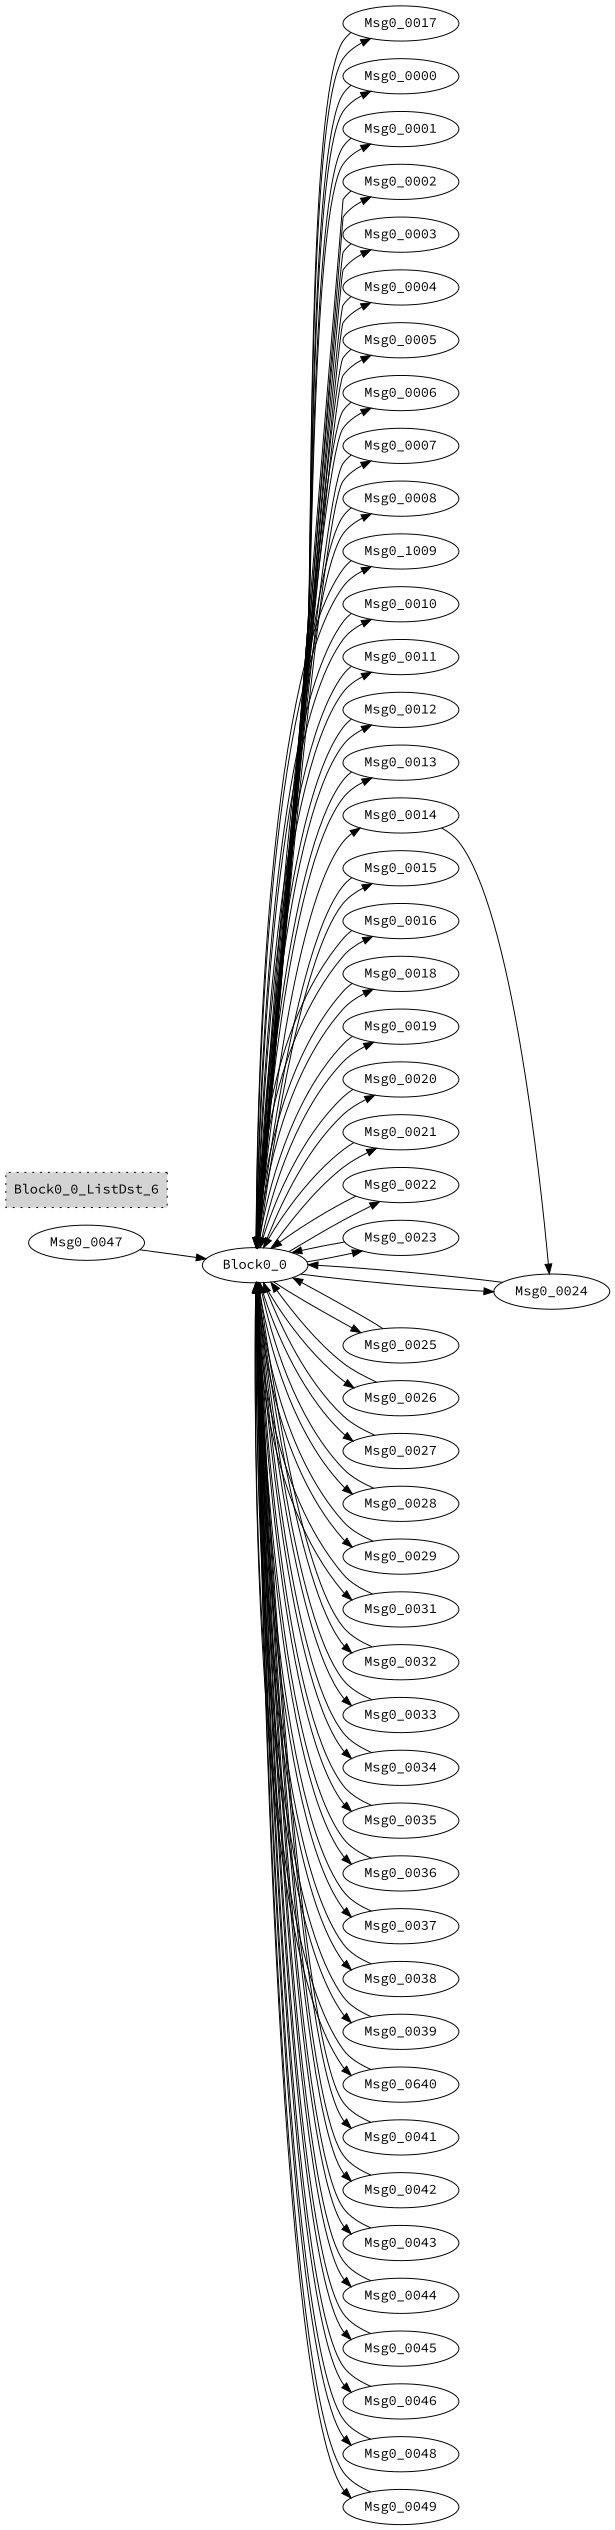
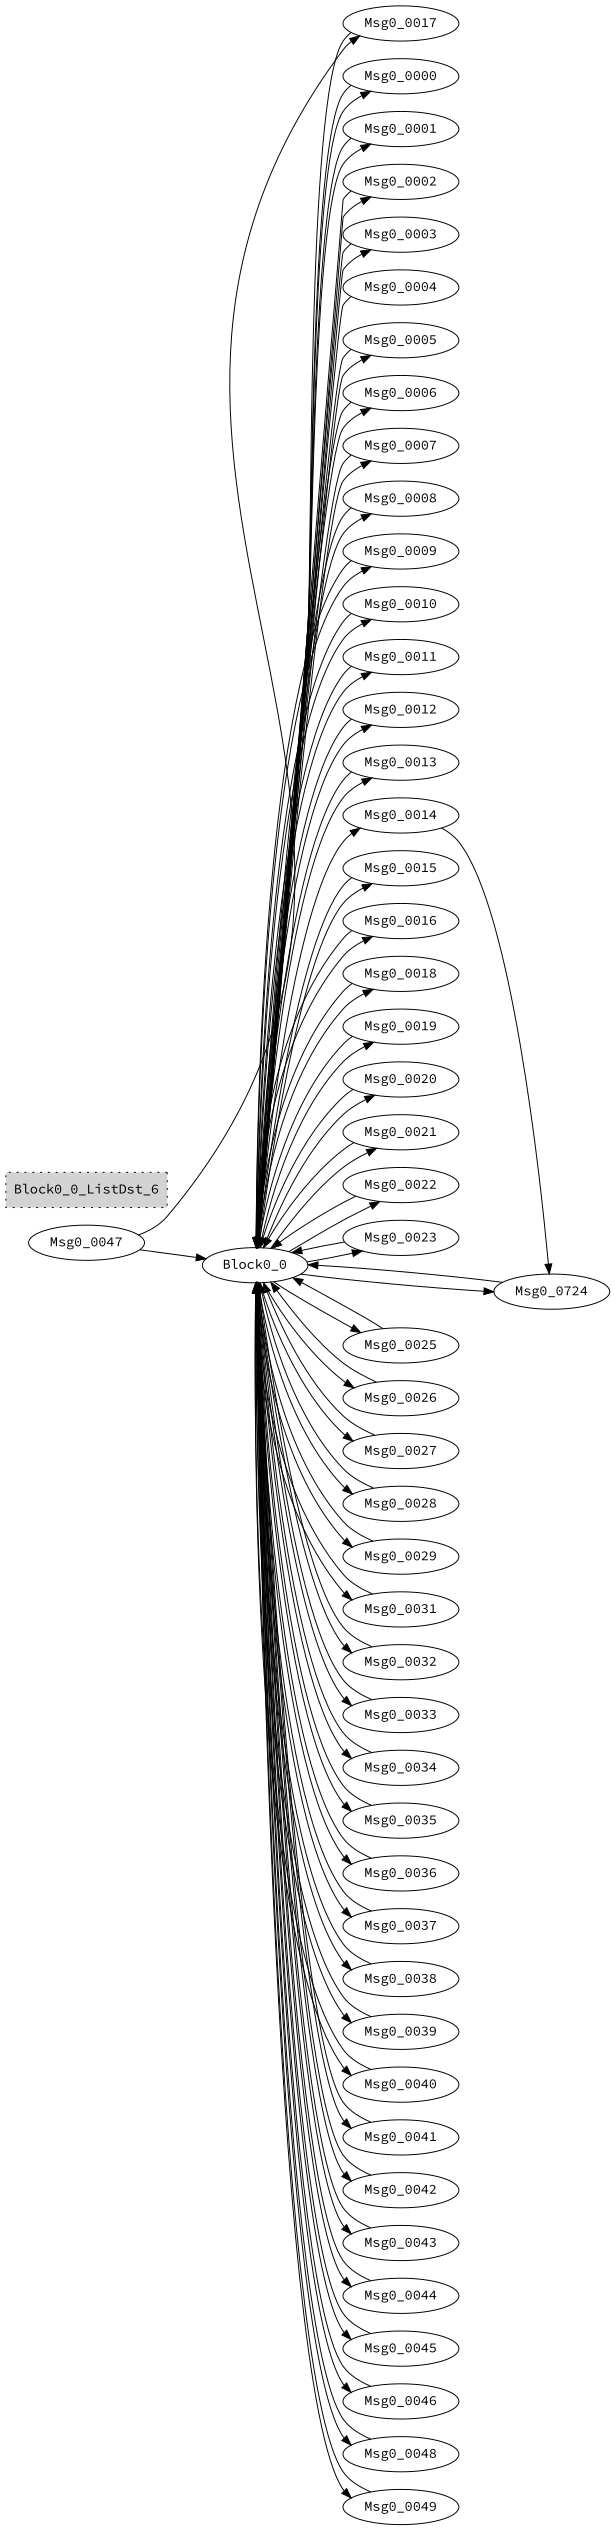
node "Msg0_1009": label "Msg0_1009" -> "Msg0_0009"
edge "Block0_0" -> "Msg0_0017": now "Msg0_0047" -> "Msg0_0017"
edge "Block0_0" -> "Msg0_0004": removed
node "Msg0_0024": label "Msg0_0024" -> "Msg0_0724"
node "Msg0_0640": label "Msg0_0640" -> "Msg0_0040"
